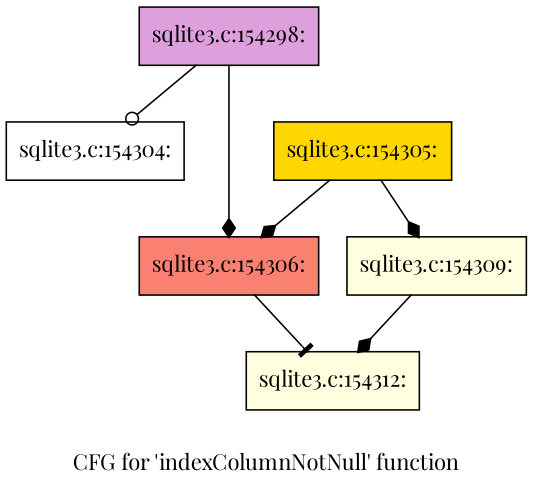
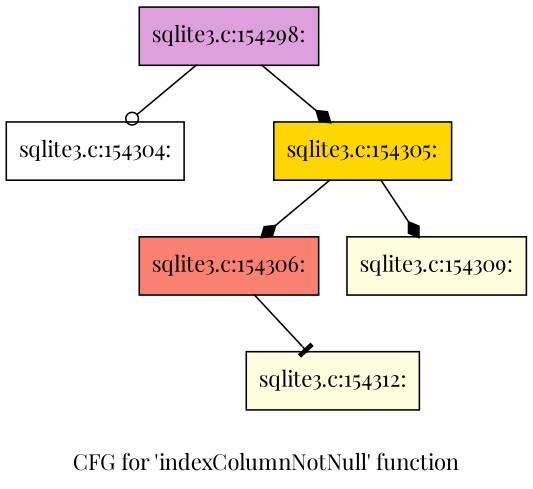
edge "sqlite3.c:154298:" -> "sqlite3.c:154306:": now "sqlite3.c:154298:" -> "sqlite3.c:154305:"
edge "sqlite3.c:154309:" -> "sqlite3.c:154312:": removed
